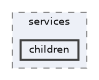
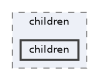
cluster "services": label "services" -> "children"
